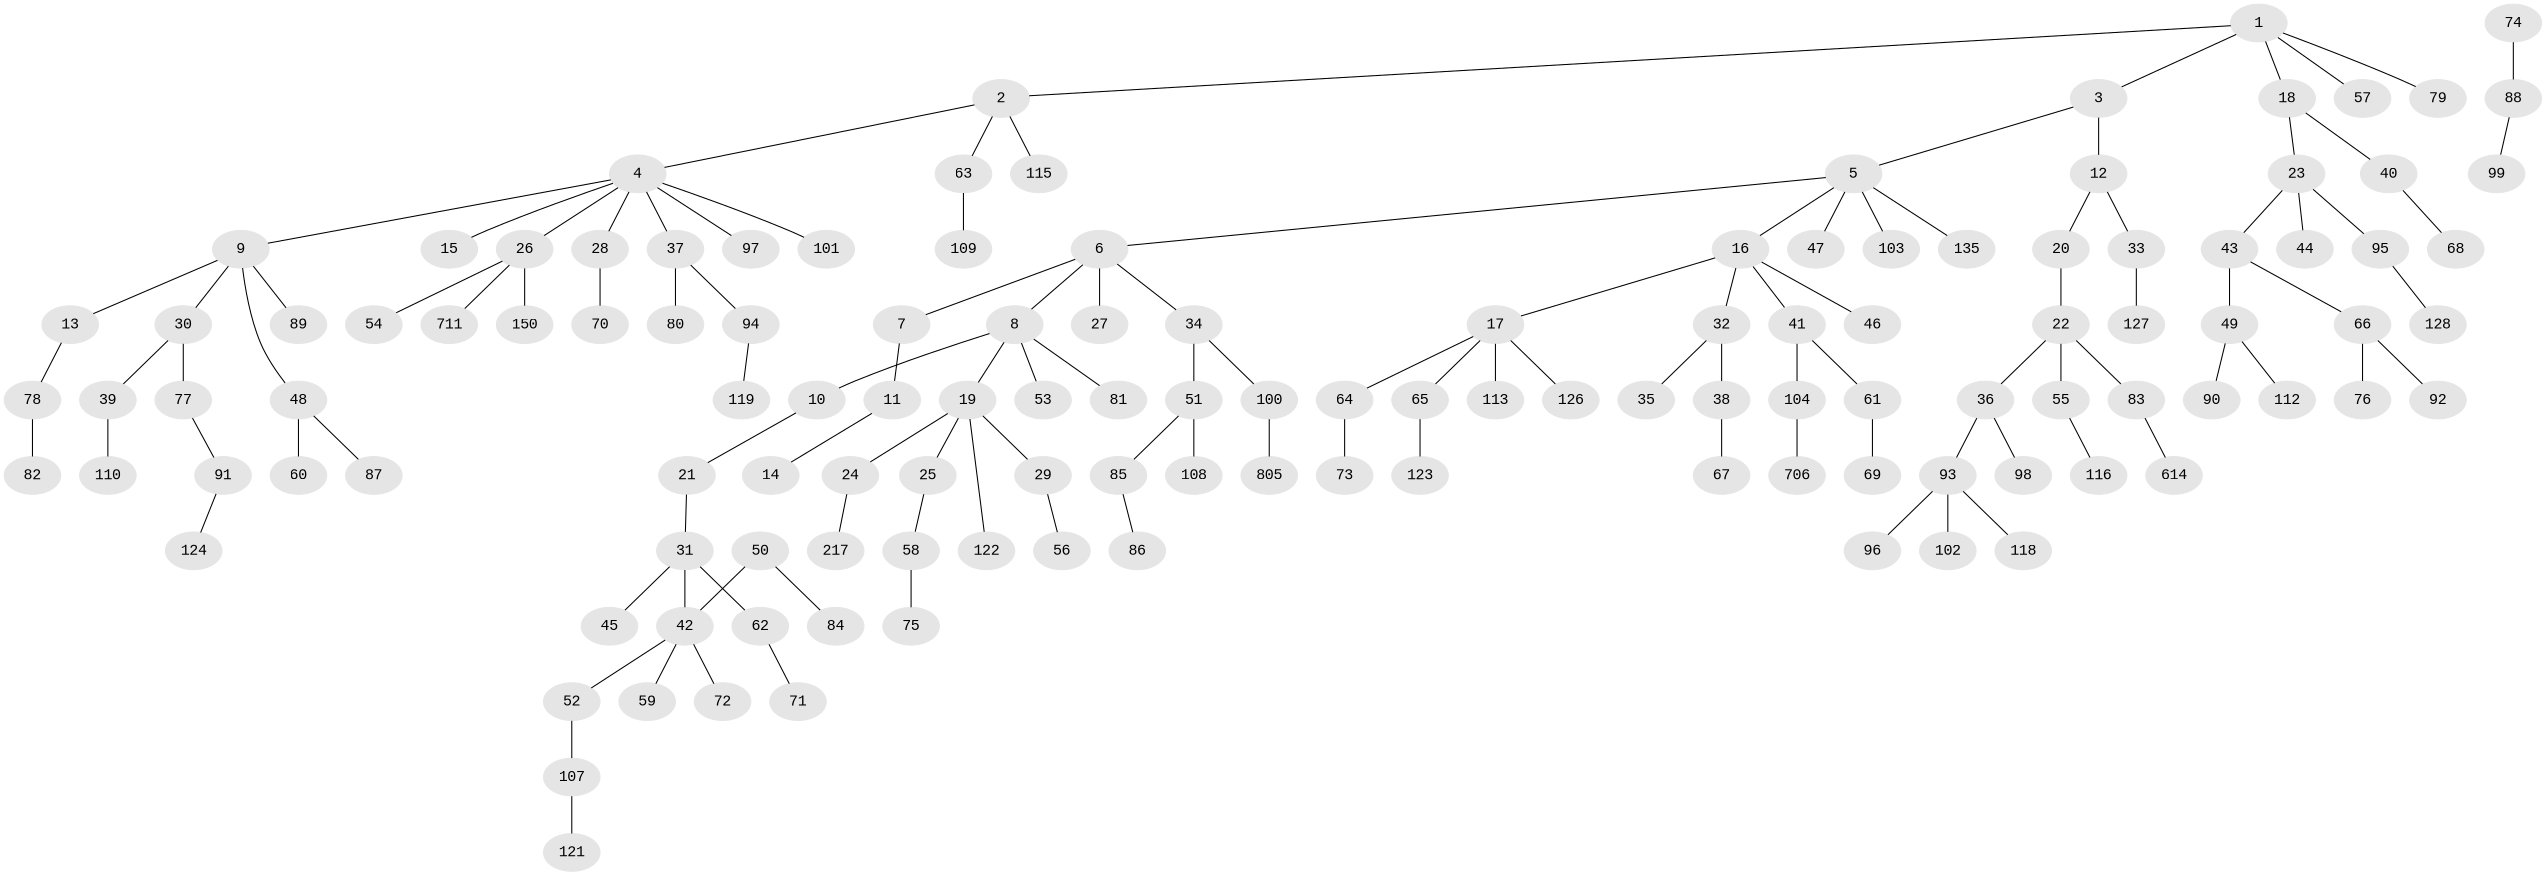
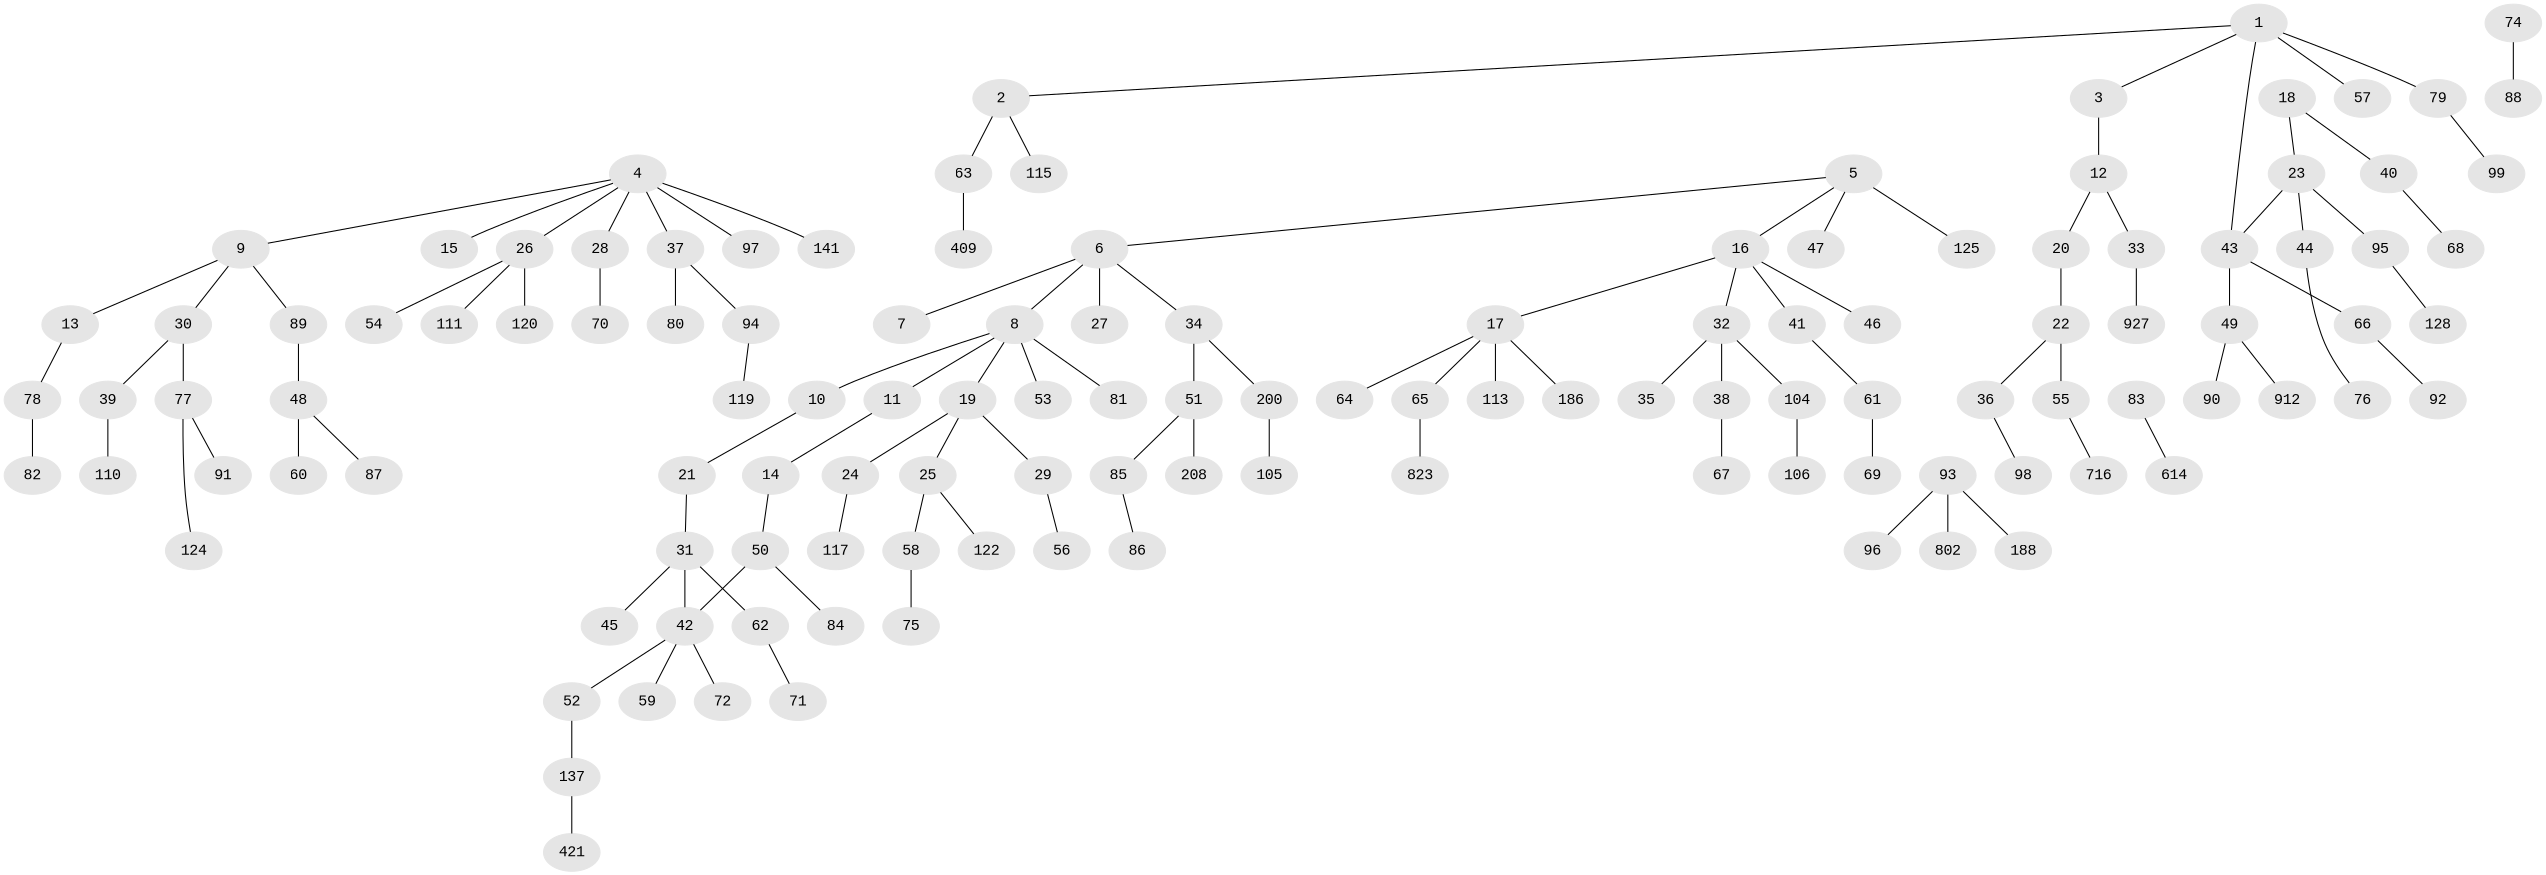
edge "1" -- "18": now "1" -- "43"
edge "2" -- "4": removed
edge "3" -- "5": removed
edge "88" -- "99": now "79" -- "99"
node "101": label "101" -> "141"
node "109": label "109" -> "409"
node "103": removed
node "135": label "135" -> "125"
node "711": label "711" -> "111"
node "150": label "150" -> "120"
node "127": label "127" -> "927"
edge "9" -- "48": now "89" -- "48"
edge "7" -- "11": now "8" -- "11"
edge "41" -- "104": now "32" -- "104"
edge "22" -- "83": removed
edge "66" -- "76": now "44" -- "76"
node "100": label "100" -> "200"
node "126": label "126" -> "186"
node "112": label "112" -> "912"
edge "36" -- "93": removed
edge "19" -- "122": now "25" -- "122"
node "108": label "108" -> "208"
node "805": label "805" -> "105"
node "73": removed
node "123": label "123" -> "823"
node "706": label "706" -> "106"
node "116": label "116" -> "716"
edge "91" -- "124": now "77" -- "124"
edge "14" -- "50": added
node "217": label "217" -> "117"
node "102": label "102" -> "802"
node "118": label "118" -> "188"
node "107": label "107" -> "137"
node "121": label "121" -> "421"
